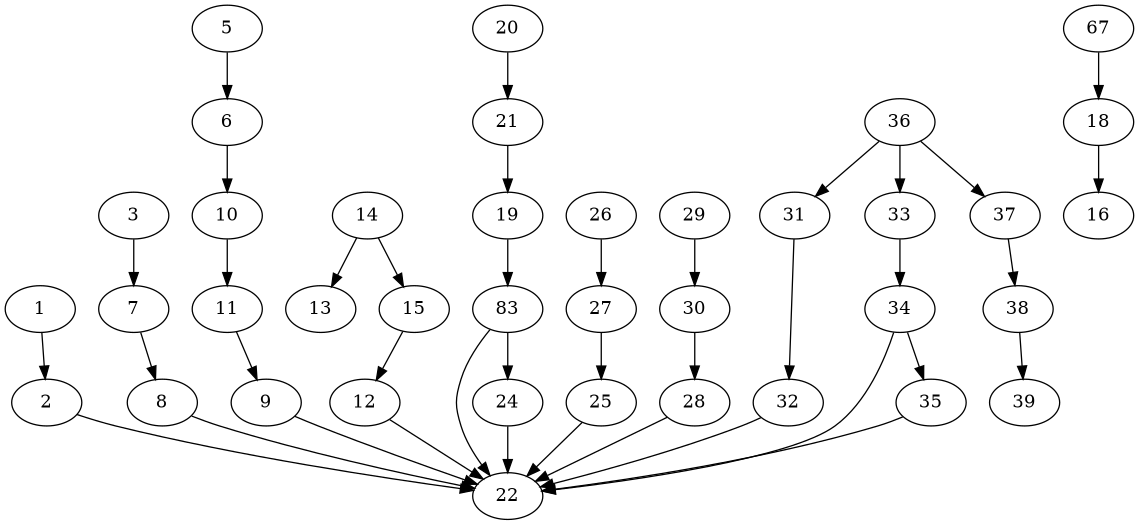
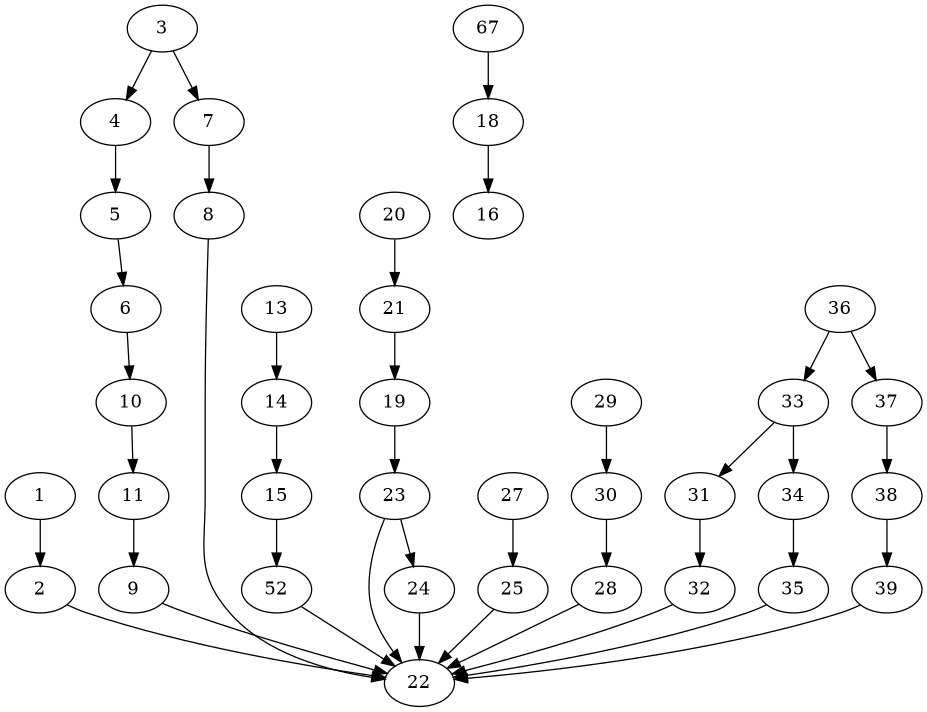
node "4": added
edge "36" -> "31": now "33" -> "31"
node "26": removed
edge "14" -> "13": reversed
node "83": label "83" -> "23"
node "12": label "12" -> "52"
edge "34" -> "22": now "39" -> "22"
